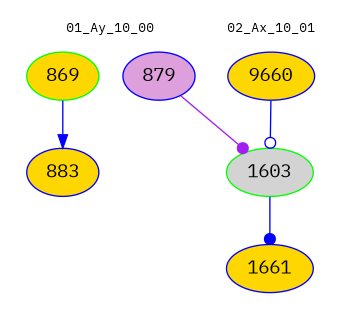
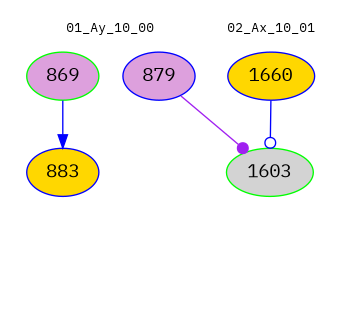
node "869": fillcolor gold -> plum
node "9660": label "9660" -> "1660"
node "1661": removed
